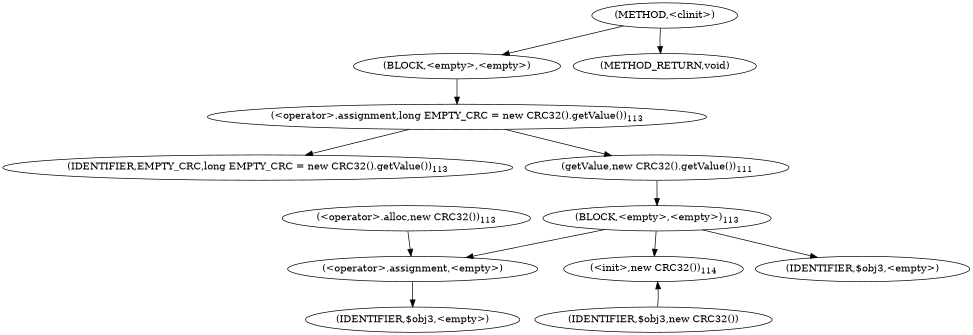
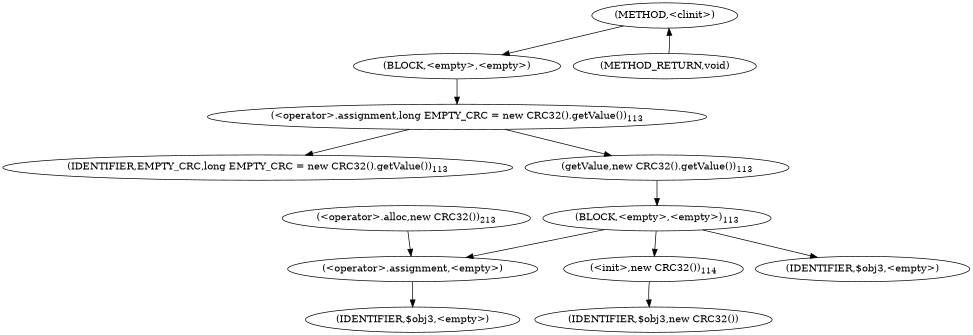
edge "(METHOD,<clinit>)" -> "(METHOD_RETURN,void)": reversed
node "(getValue,new CRC32().getValue())": text "111" -> "113"
node "(<operator>.alloc,new CRC32())": text "113" -> "213"
edge "(IDENTIFIER,$obj3,new CRC32())" -> "(<init>,new CRC32())": reversed
